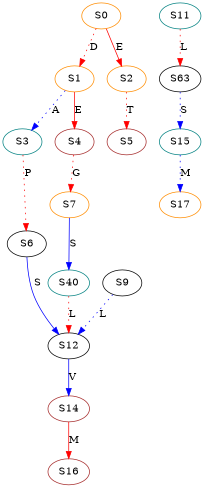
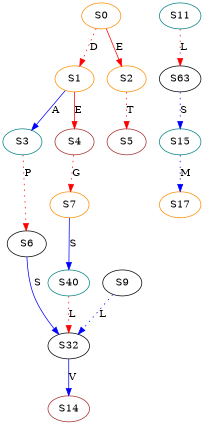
edge "S1" -> "S3": style dotted -> solid
node "S12": label "S12" -> "S32"
node "S16": removed
